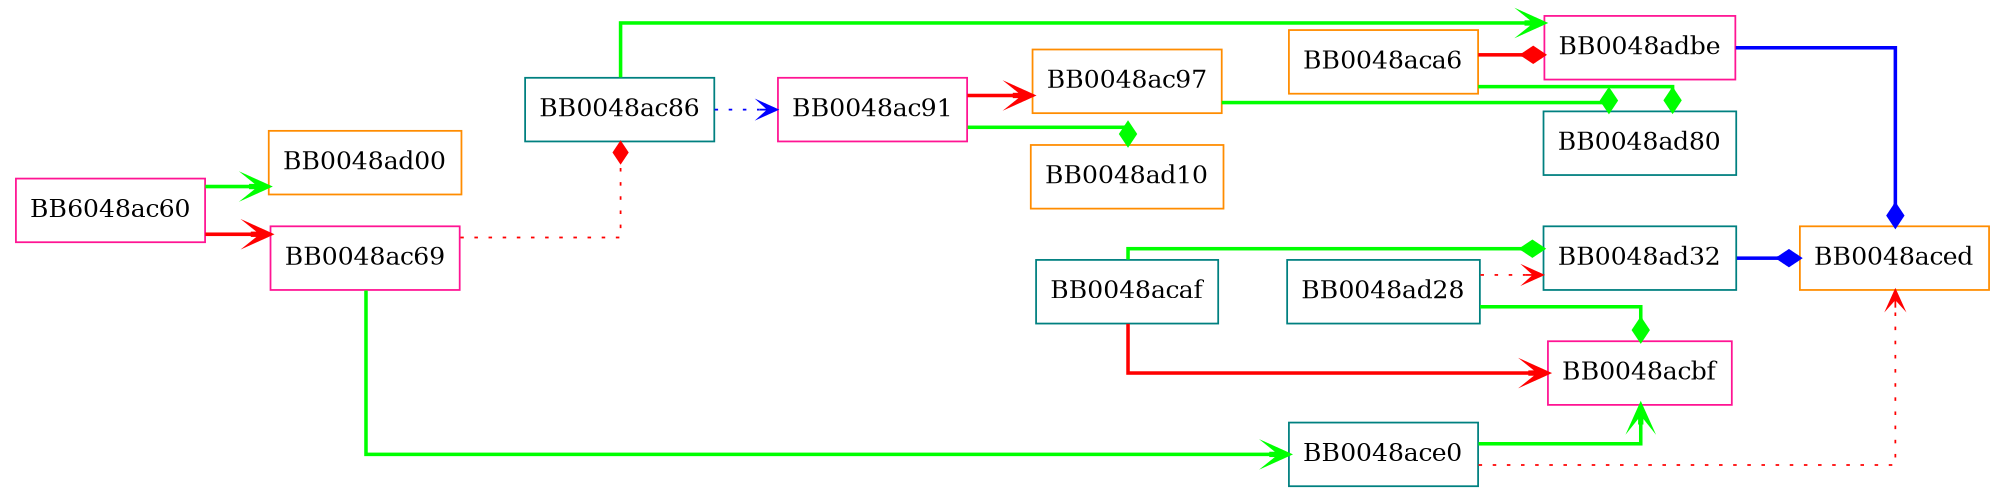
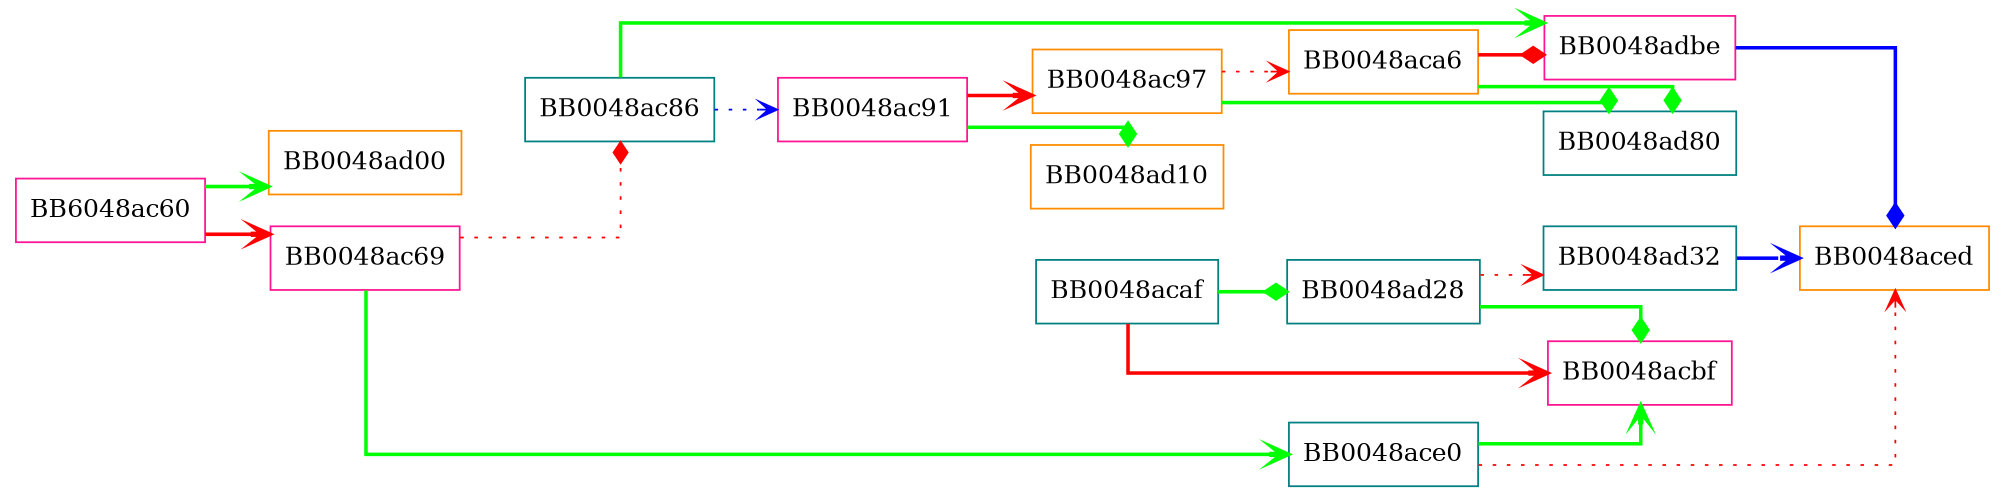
edge "BB0048ac97" -> "BB0048aca6": added
edge "BB0048acaf" -> "BB0048ad32": now "BB0048acaf" -> "BB0048ad28"
edge "BB0048ad32" -> "BB0048aced": arrowhead diamond -> vee
